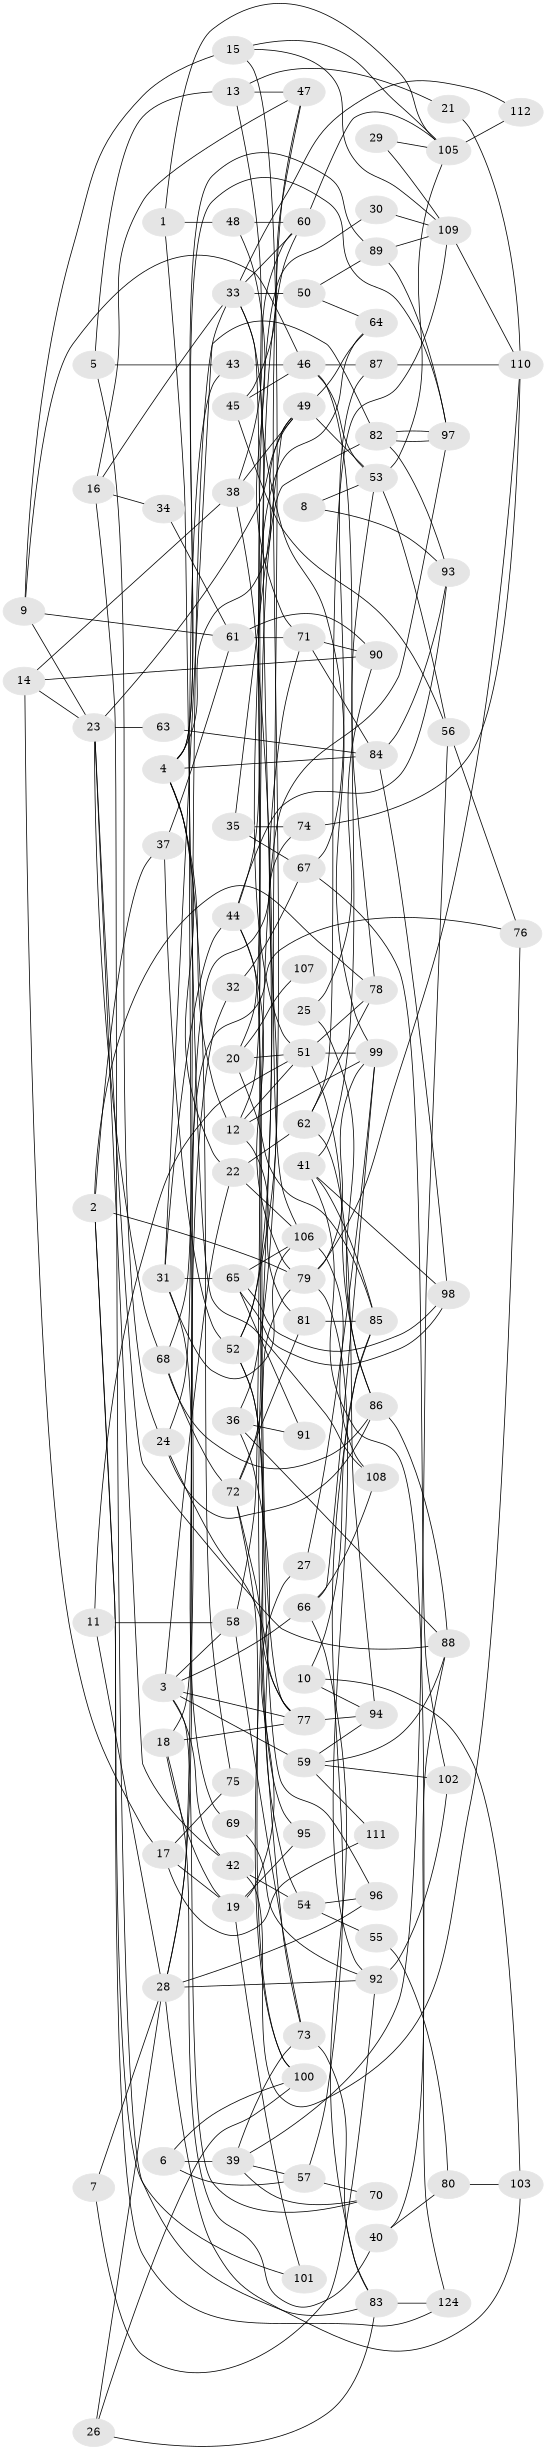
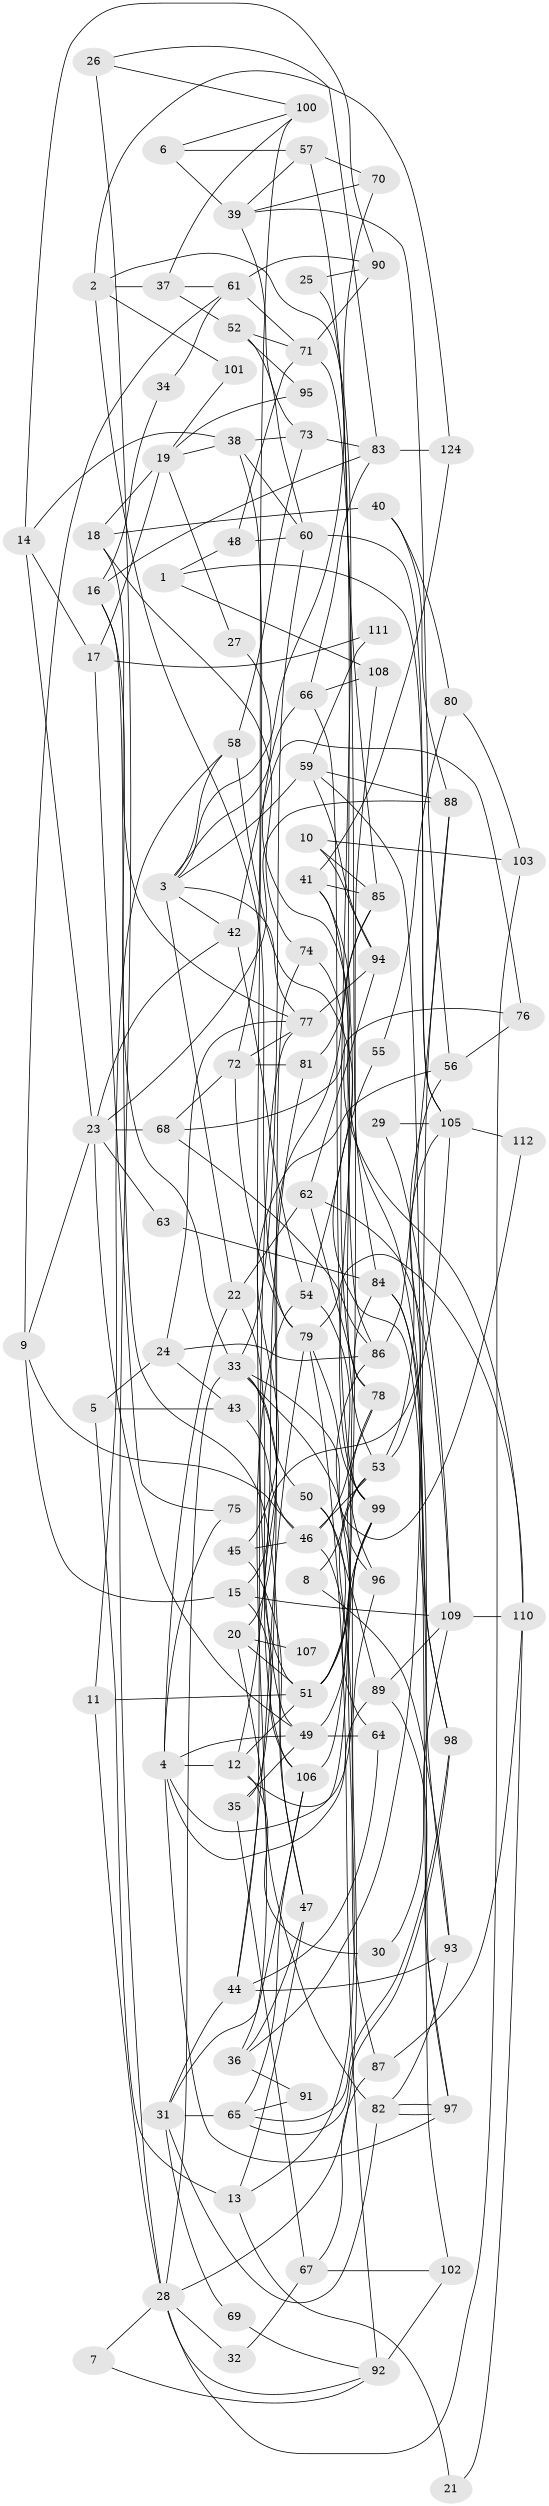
edge "38" -- "19": added
edge "52" -- "100": now "37" -- "100"
